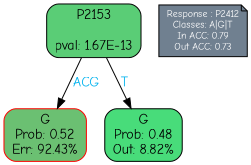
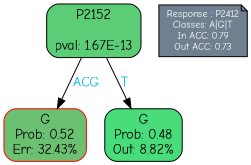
node "P2153 pval: 1.67E-13": label "P2153 pval: 1.67E-13" -> "P2152 pval: 1.67E-13"
node "G Prob: 0.52 Err: 92.43%": label "G Prob: 0.52 Err: 92.43%" -> "G Prob: 0.52 Err: 32.43%"
